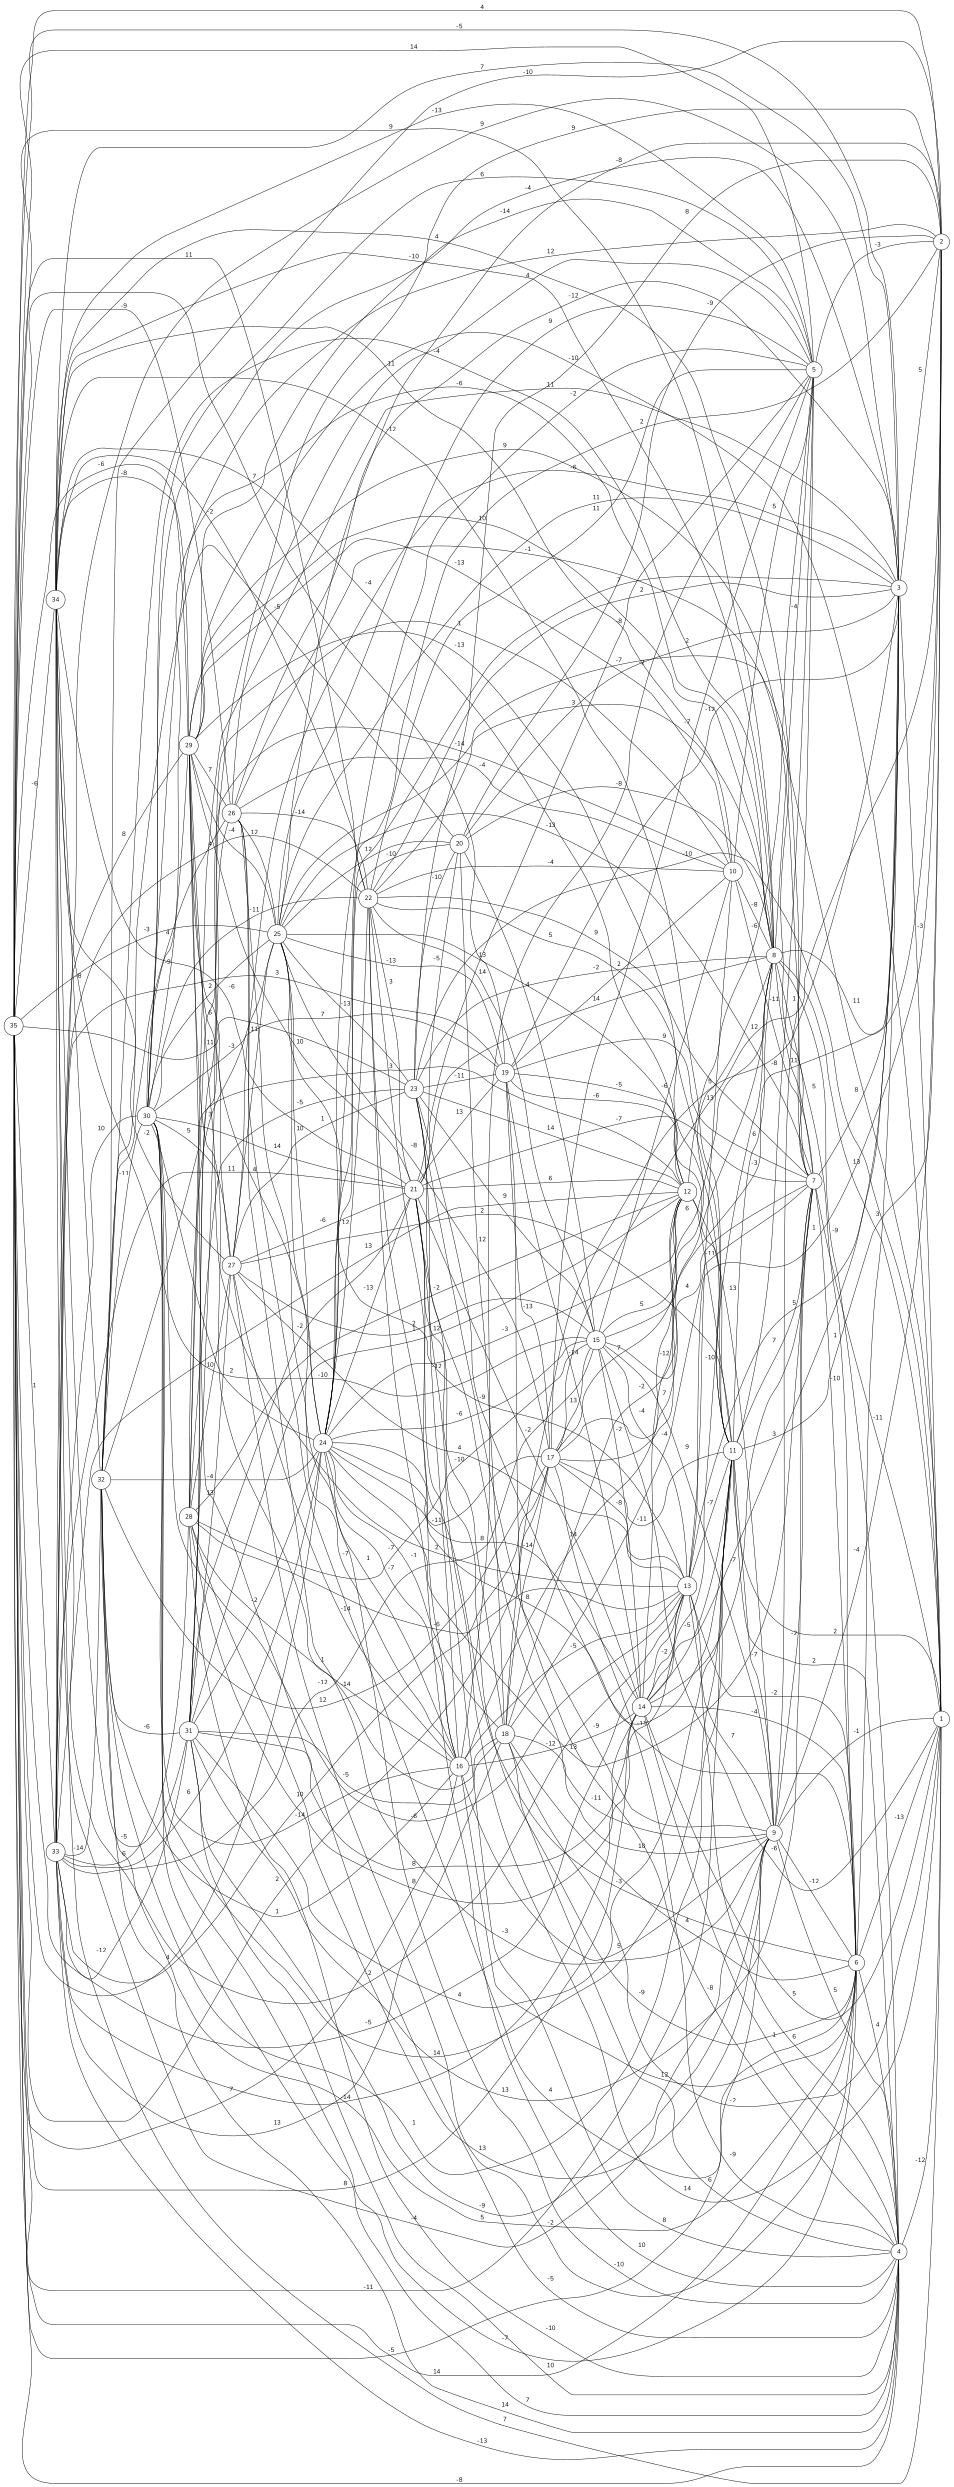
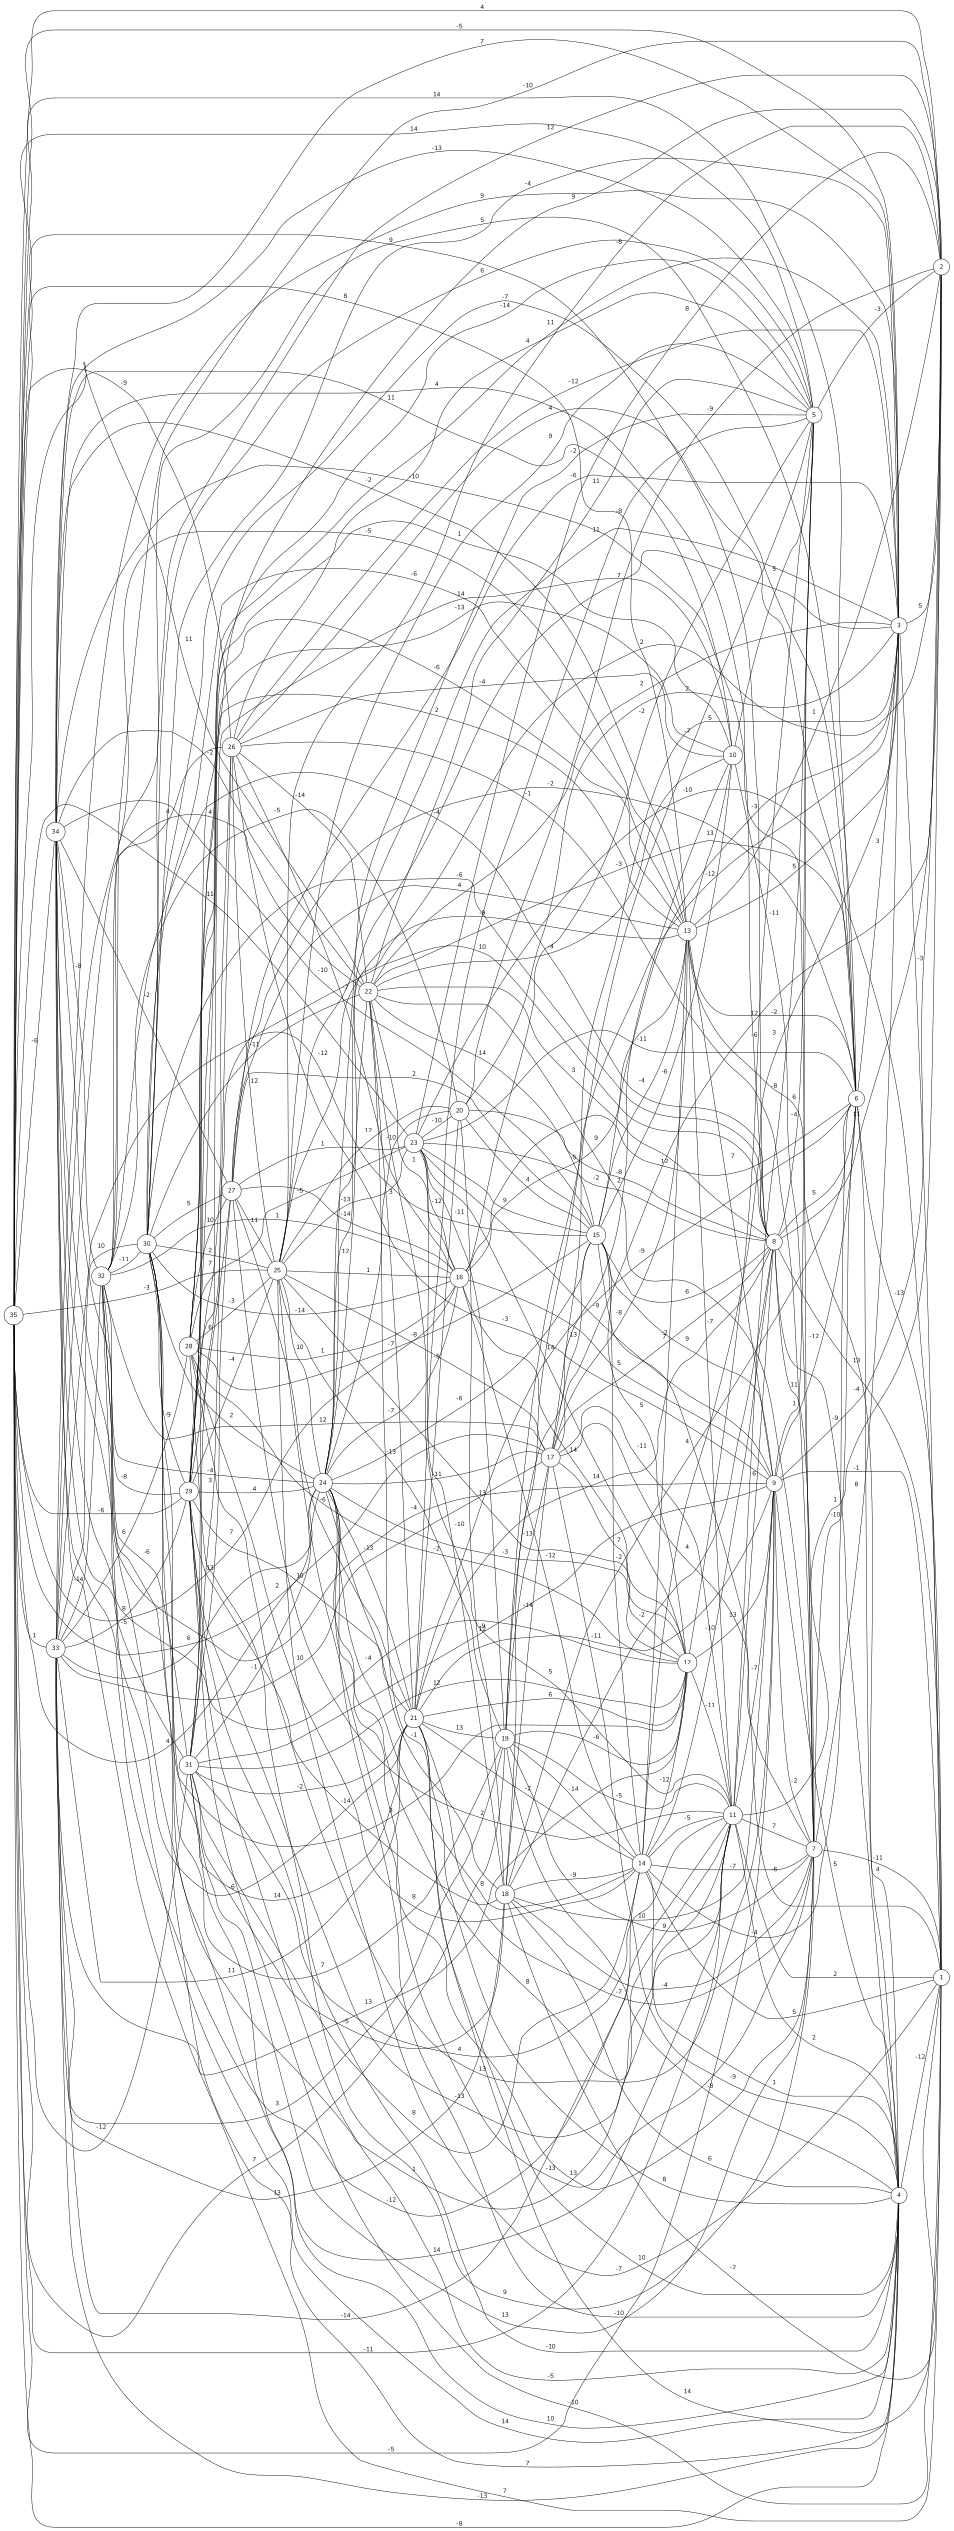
edge "10" -- "8": removed, label "-8"
edge "24" -- "31": label "-2" -> "-1"
edge "14" -- "18": added, label "-9"
